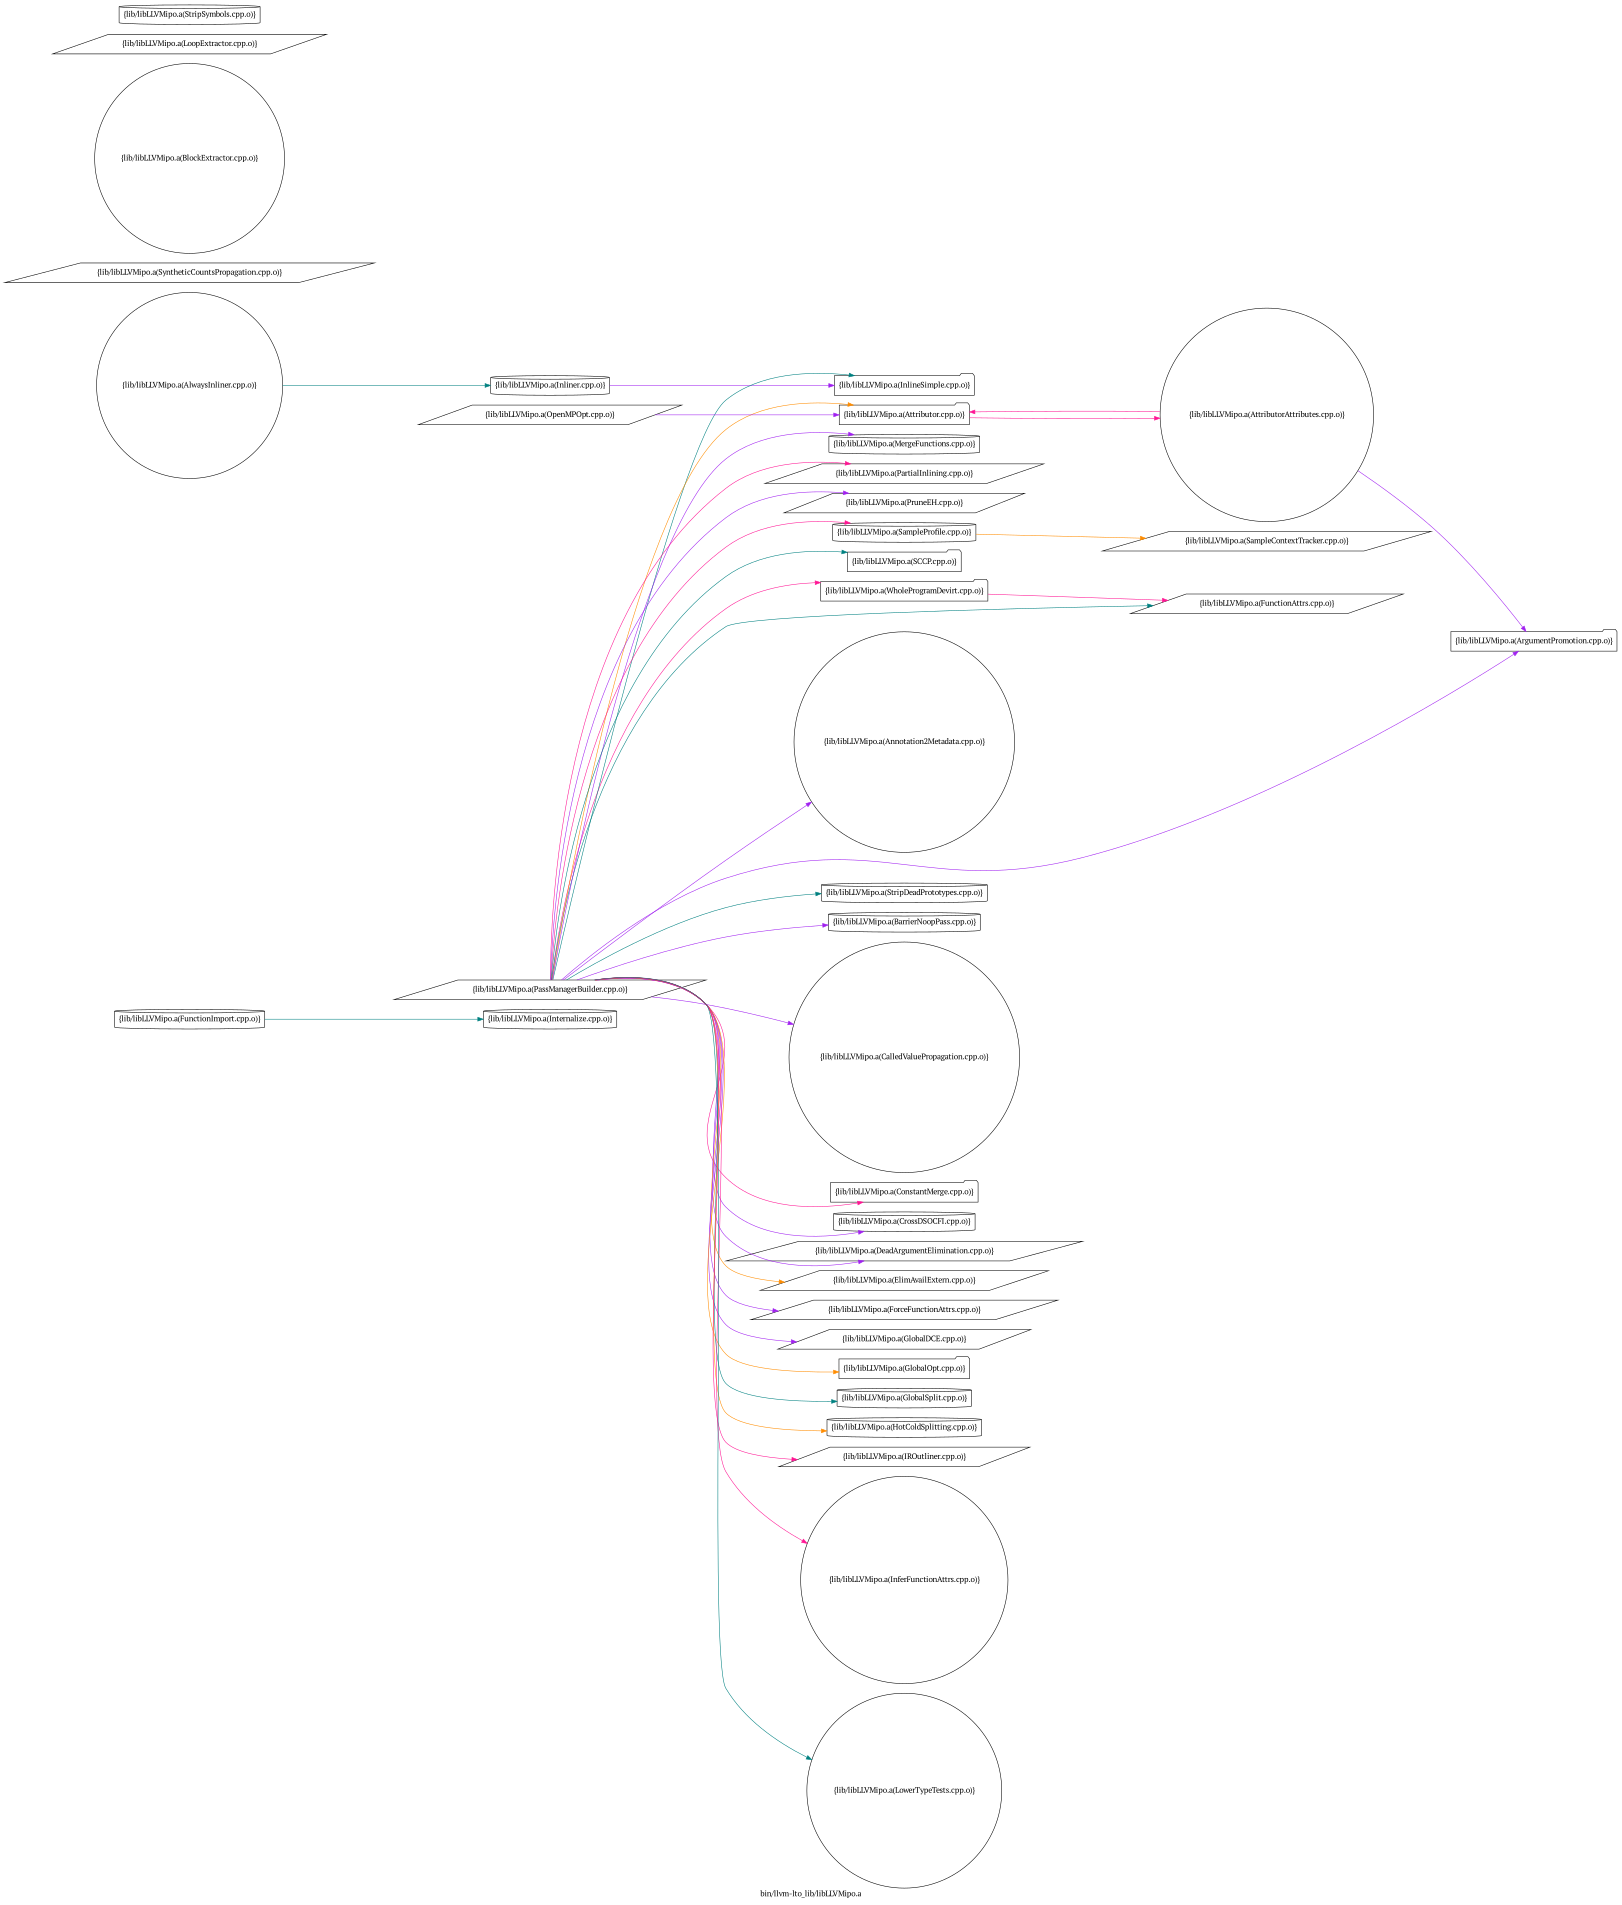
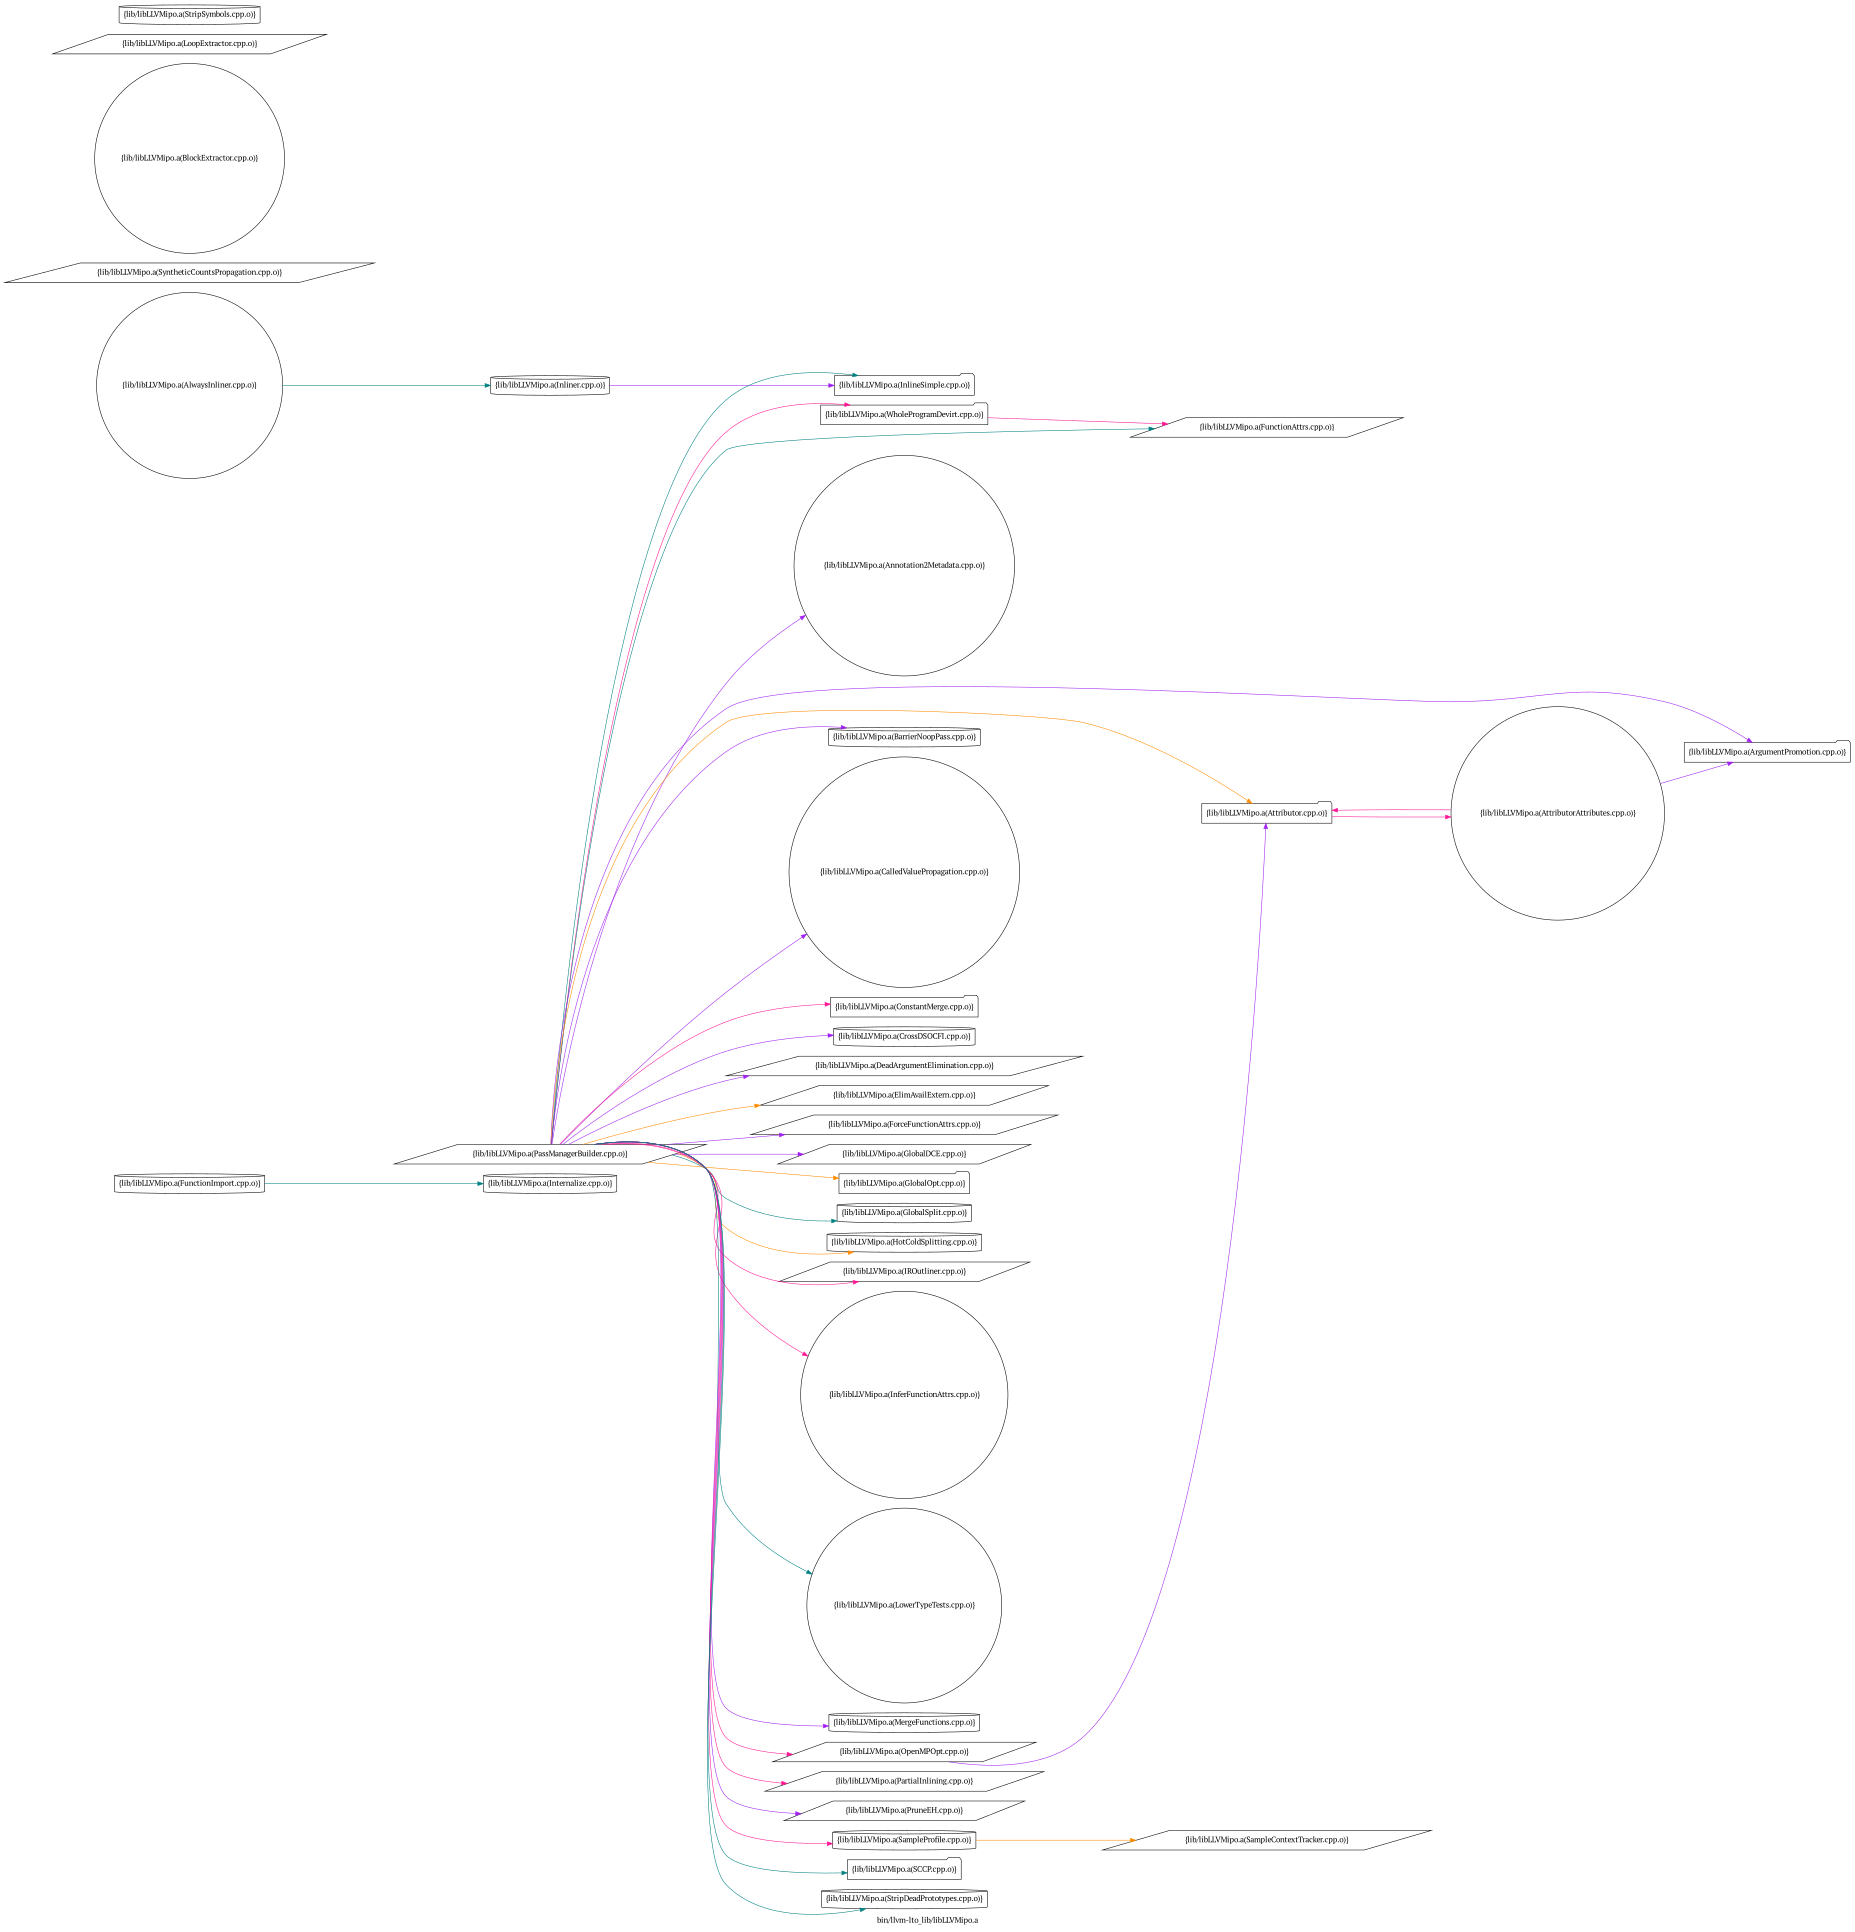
edge "{lib/libLLVMipo.a(PassManagerBuilder.cpp.o)}" -> "{lib/libLLVMipo.a(OpenMPOpt.cpp.o)}": added
